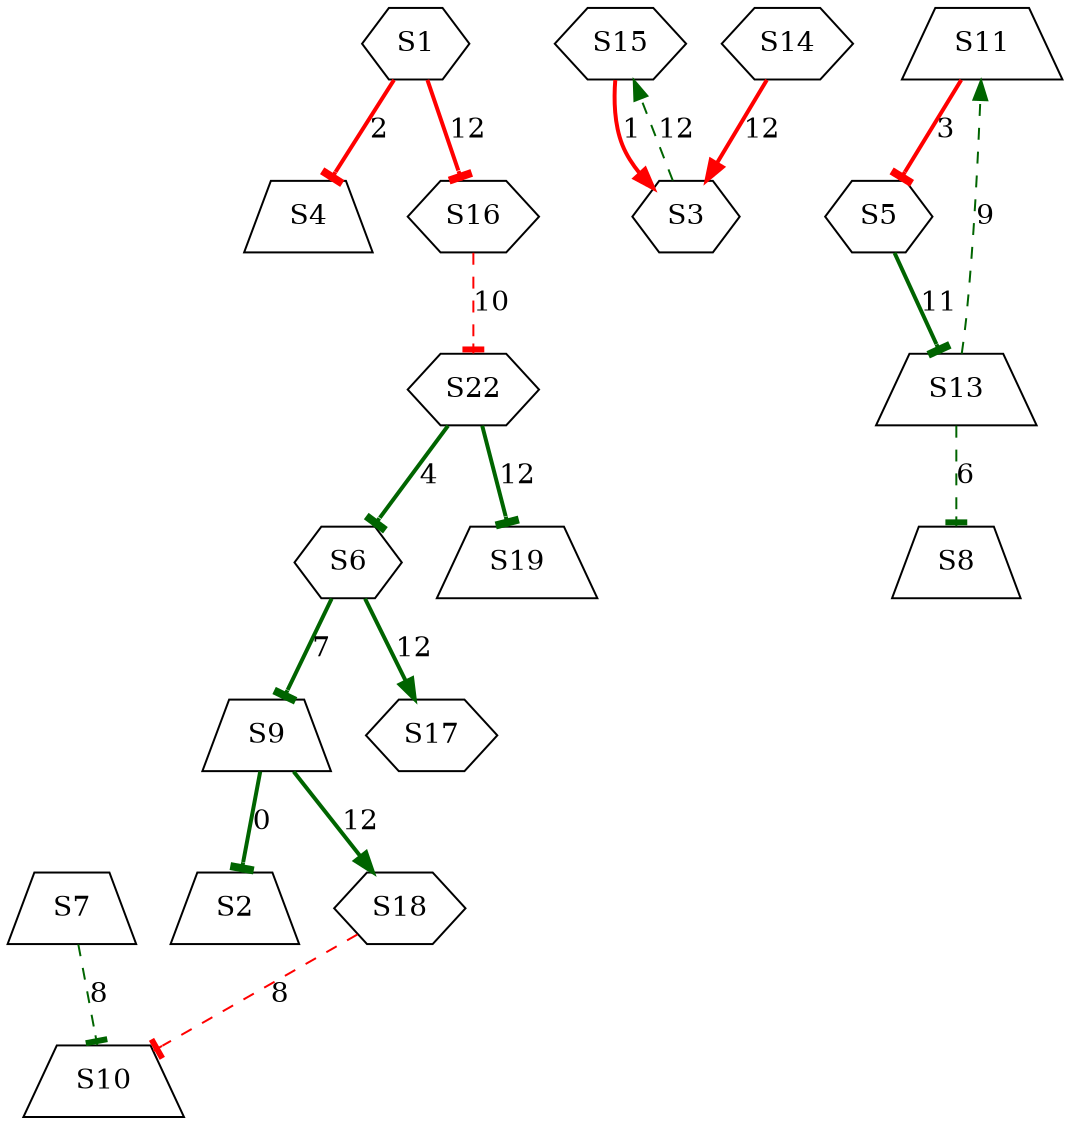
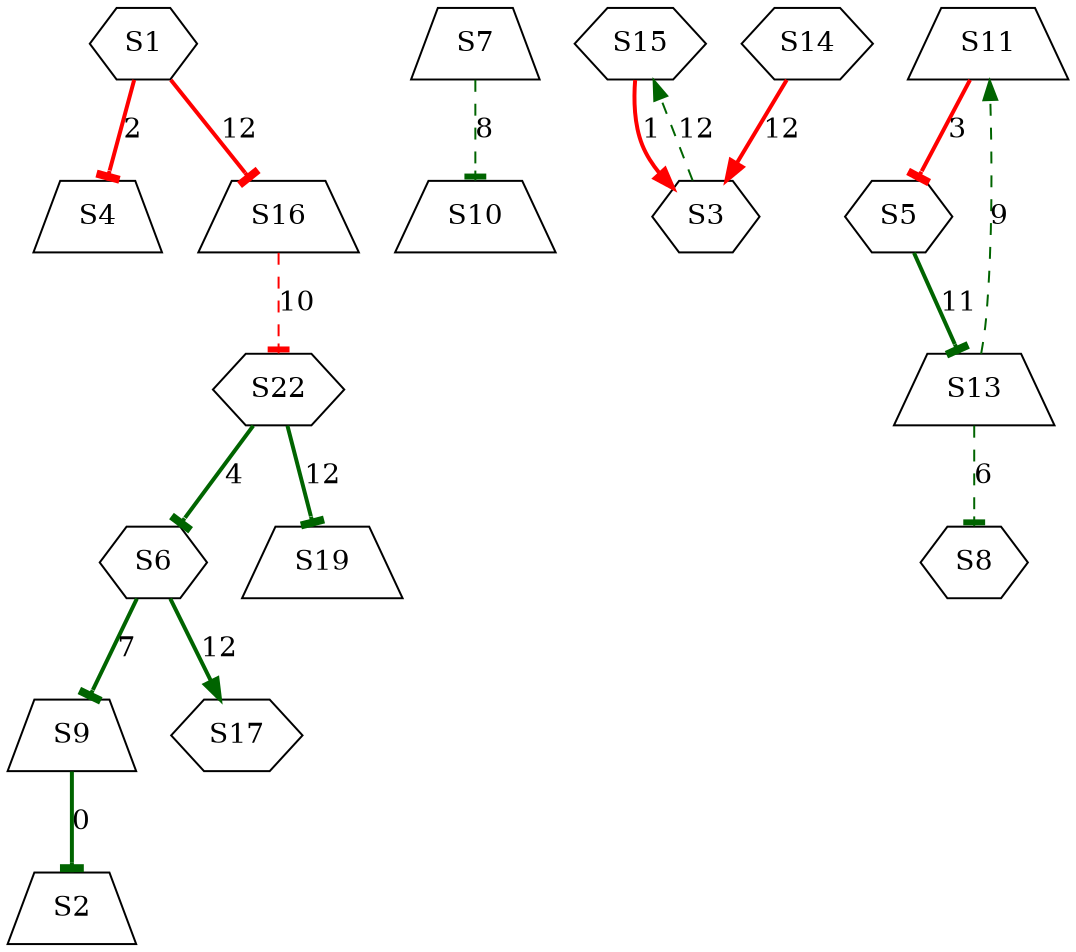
node "S16": shape hexagon -> trapezium
node "S8": shape trapezium -> hexagon
node "S18": removed
